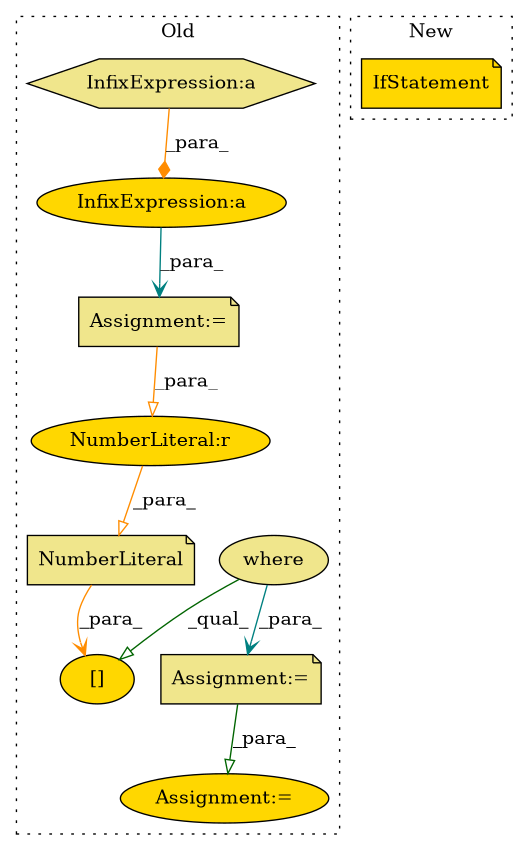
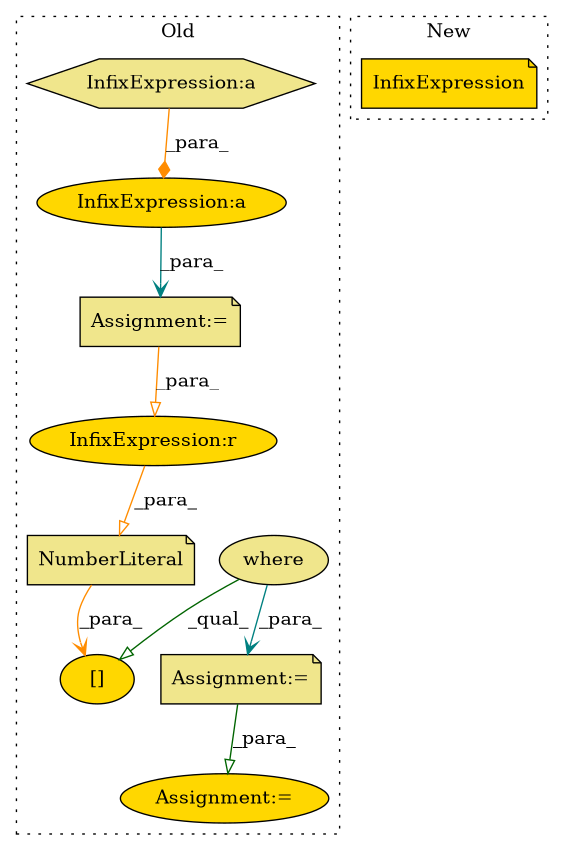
node "IfStatement": label "IfStatement" -> "InfixExpression"
node "NumberLiteral:r": label "NumberLiteral:r" -> "InfixExpression:r"
